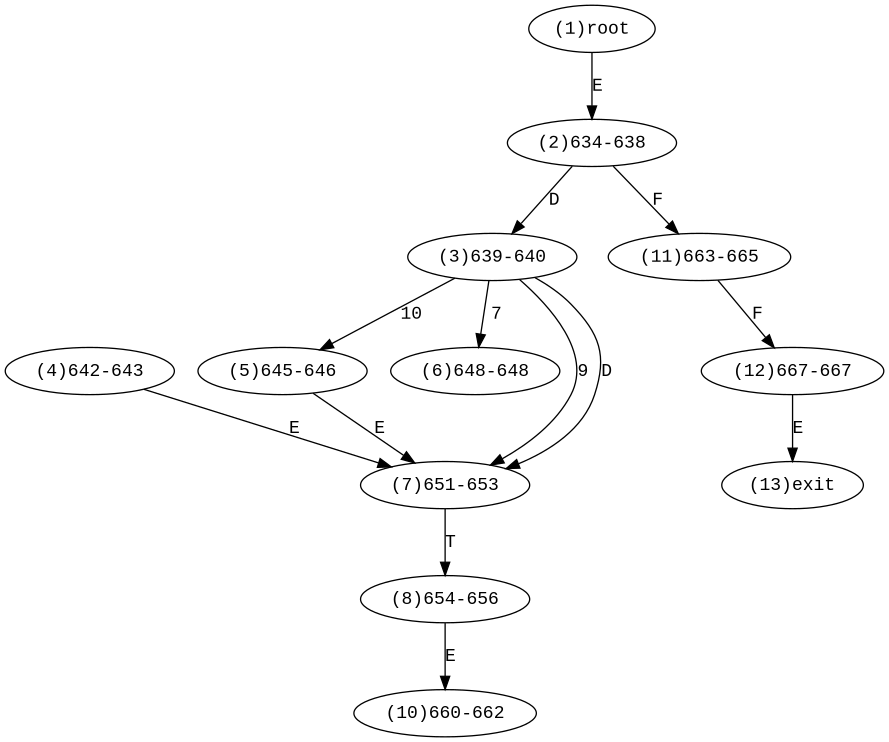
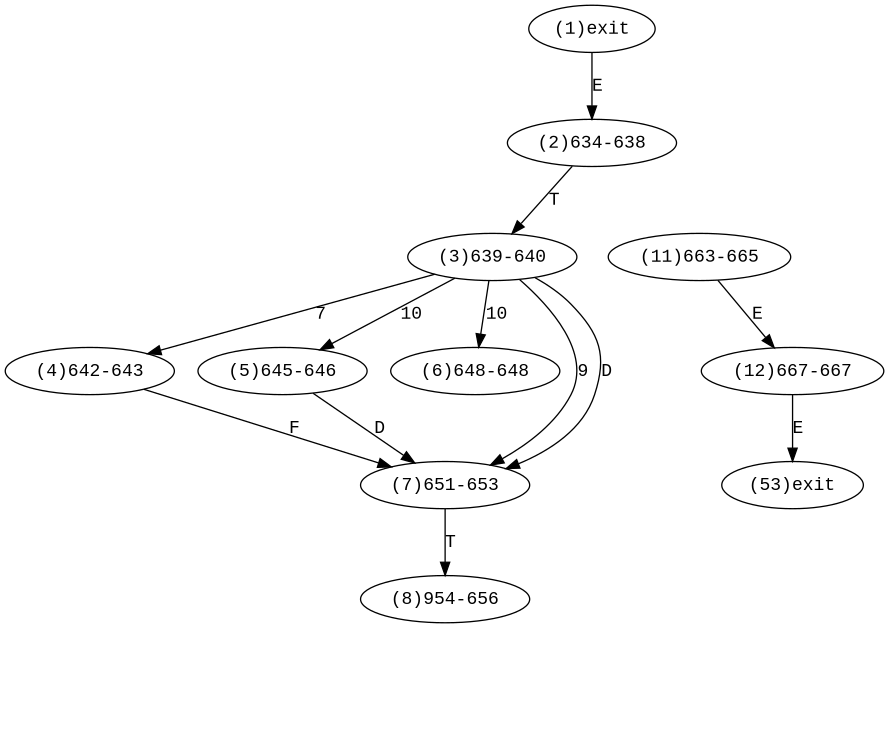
node "(1)root": label "(1)root" -> "(1)exit"
edge "(2)634-638" -> "(11)663-665": removed, label "F"
edge "(2)634-638" -> "(3)639-640": label "D" -> "T"
edge "(3)639-640" -> "(4)642-643": added, label "7"
edge "(3)639-640" -> "(6)648-648": label "7" -> "10"
edge "(11)663-665" -> "(12)667-667": label "F" -> "E"
edge "(4)642-643" -> "(7)651-653": label "E" -> "F"
edge "(5)645-646" -> "(7)651-653": label "E" -> "D"
node "(13)exit": label "(13)exit" -> "(53)exit"
node "(8)654-656": label "(8)654-656" -> "(8)954-656"
node "(10)660-662": removed
